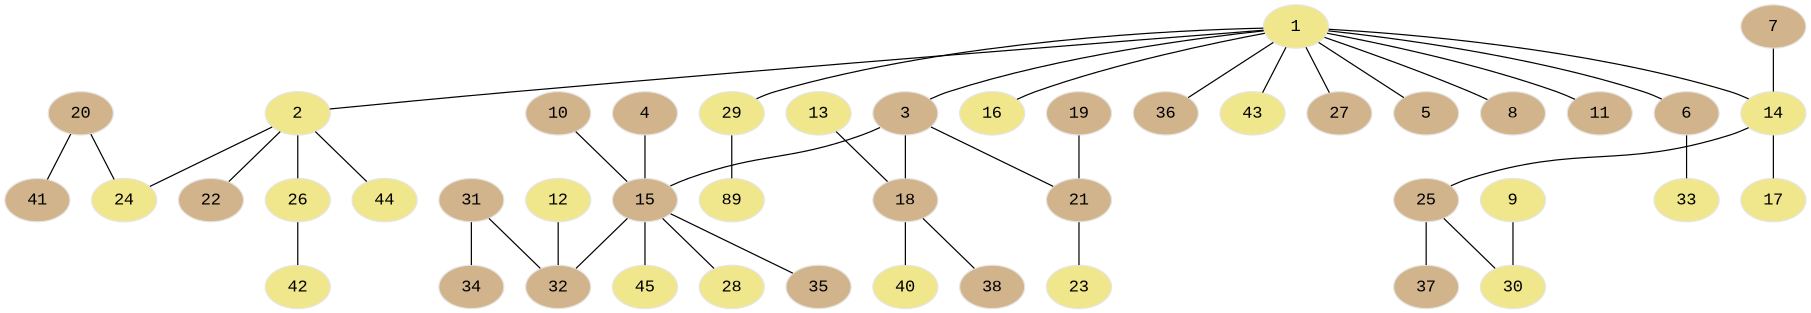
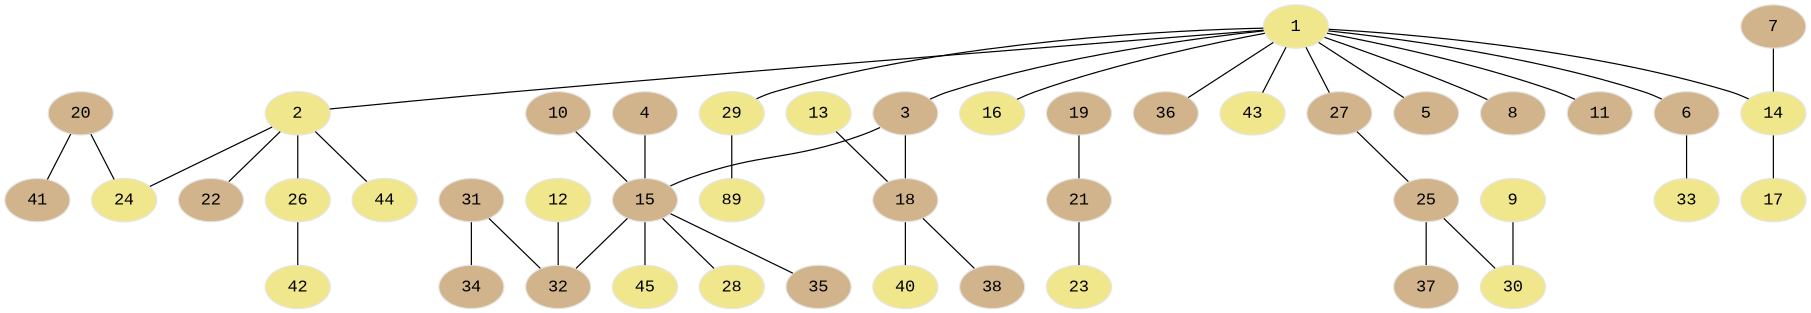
edge "3" -- "21": removed
edge "14" -- "25": now "27" -- "25"
